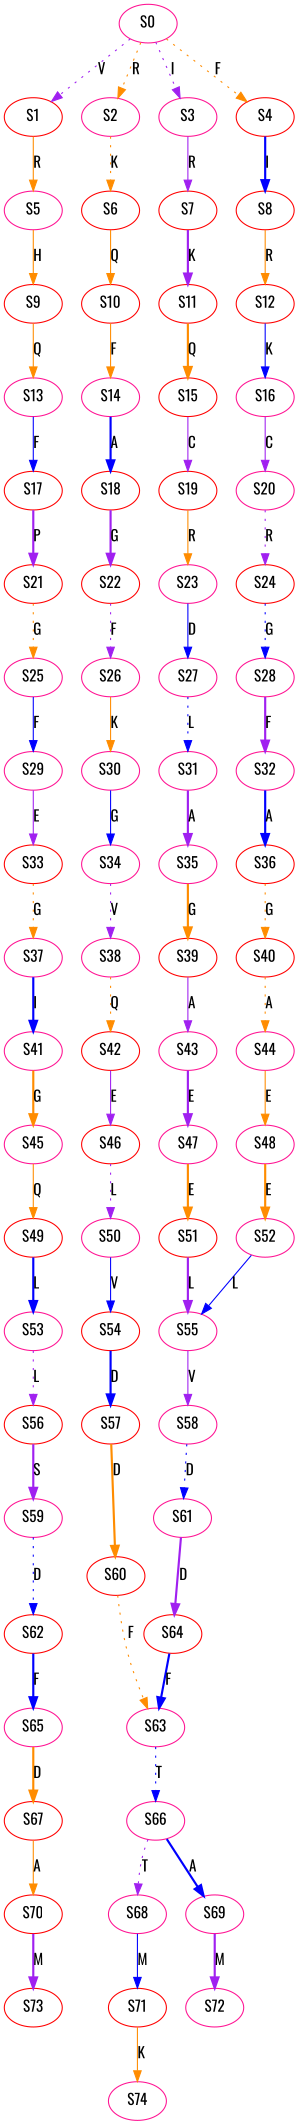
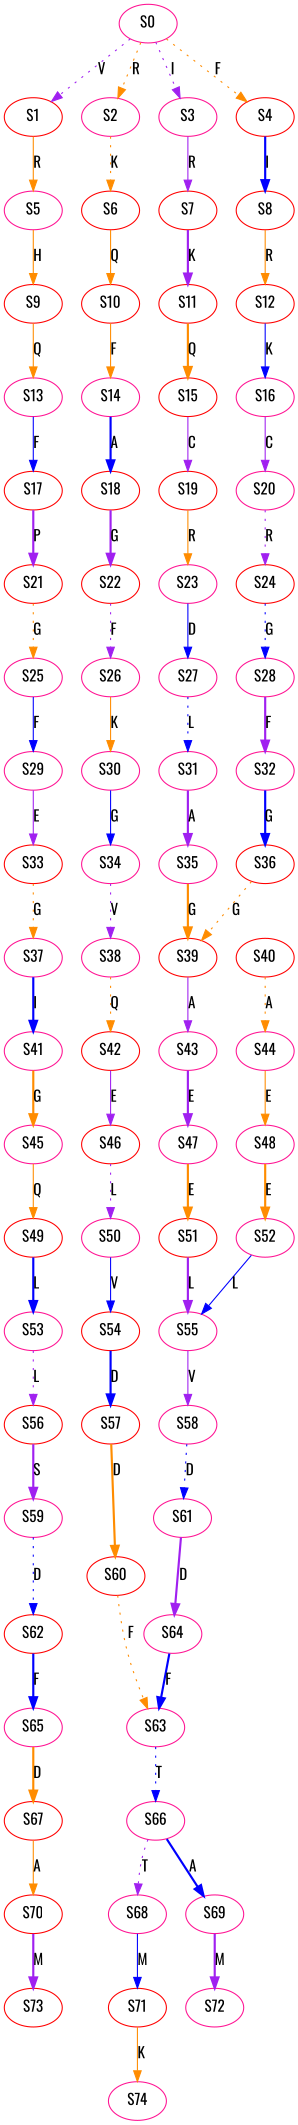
edge "S32" -> "S36": label "A" -> "G"
edge "S36" -> "S40": now "S36" -> "S39"
node "S64": color red -> deeppink
